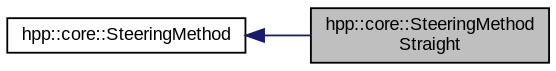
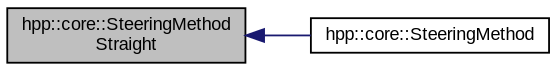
edge "hpp::core::SteeringMethod Straight" -> "hpp::core::SteeringMethod": reversed
